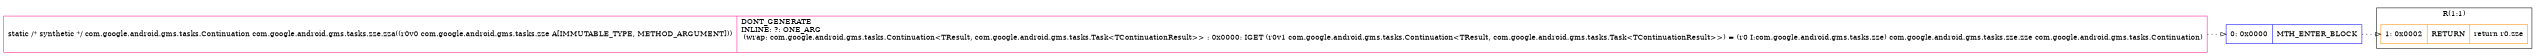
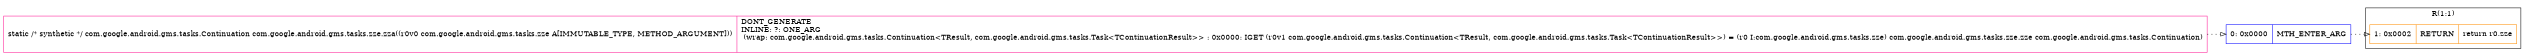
node "0: 0x0000": text "MTH_ENTER_BLOCK" -> "MTH_ENTER_ARG"
